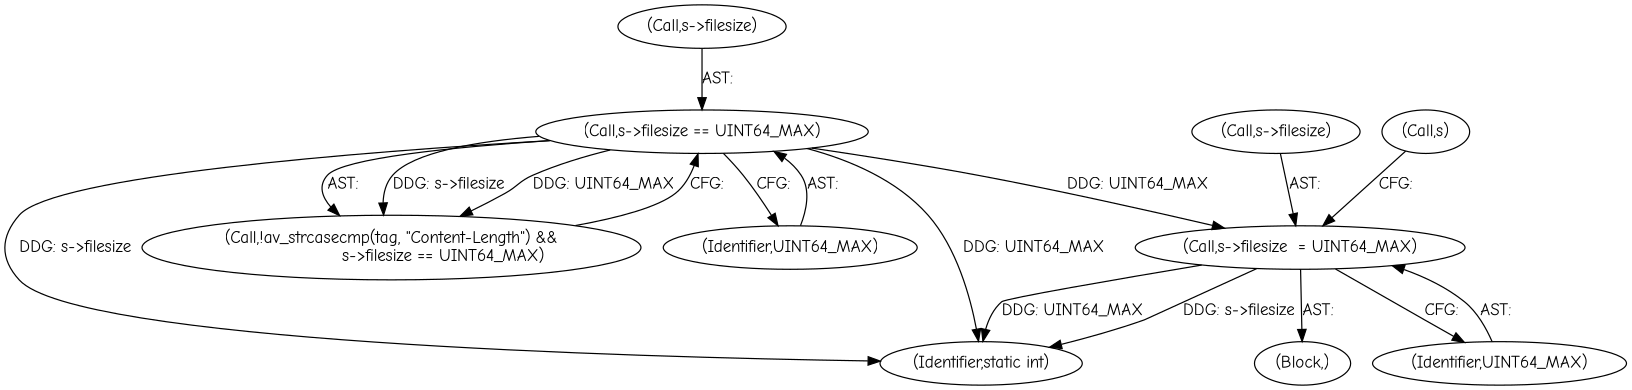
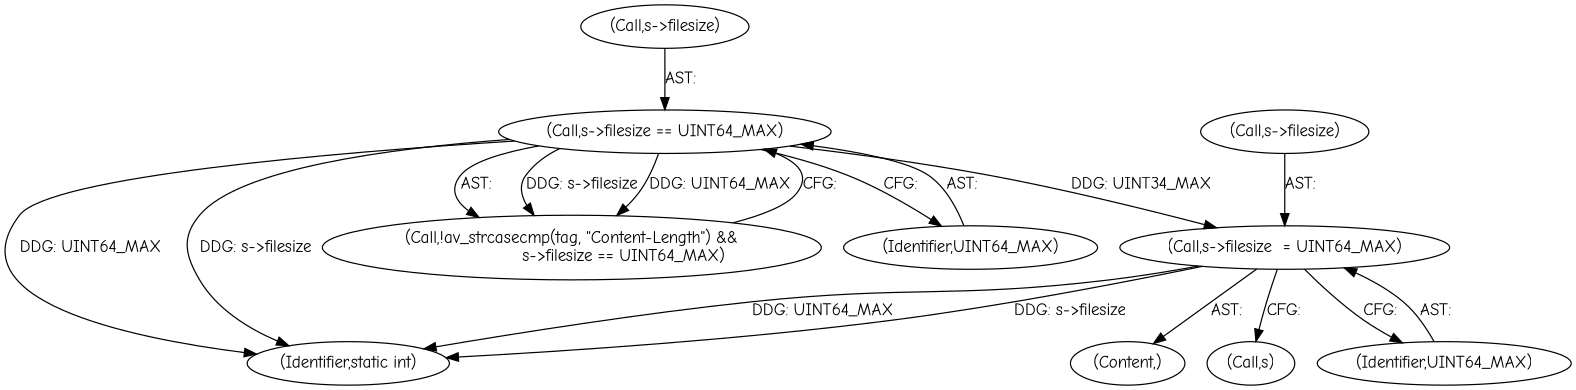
edge "(Call,s->filesize == UINT64_MAX)" -> "(Call,s->filesize  = UINT64_MAX)": label "DDG: UINT64_MAX" -> "DDG: UINT34_MAX"
edge "(Call,s)" -> "(Call,s->filesize  = UINT64_MAX)": reversed
node "(Block,)": label "(Block,)" -> "(Content,)"
